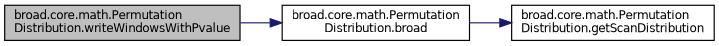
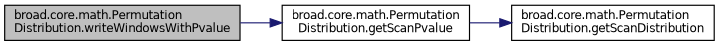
node "broad.core.math.Permutation Distribution.broad": label "broad.core.math.Permutation Distribution.broad" -> "broad.core.math.Permutation Distribution.getScanPvalue"
